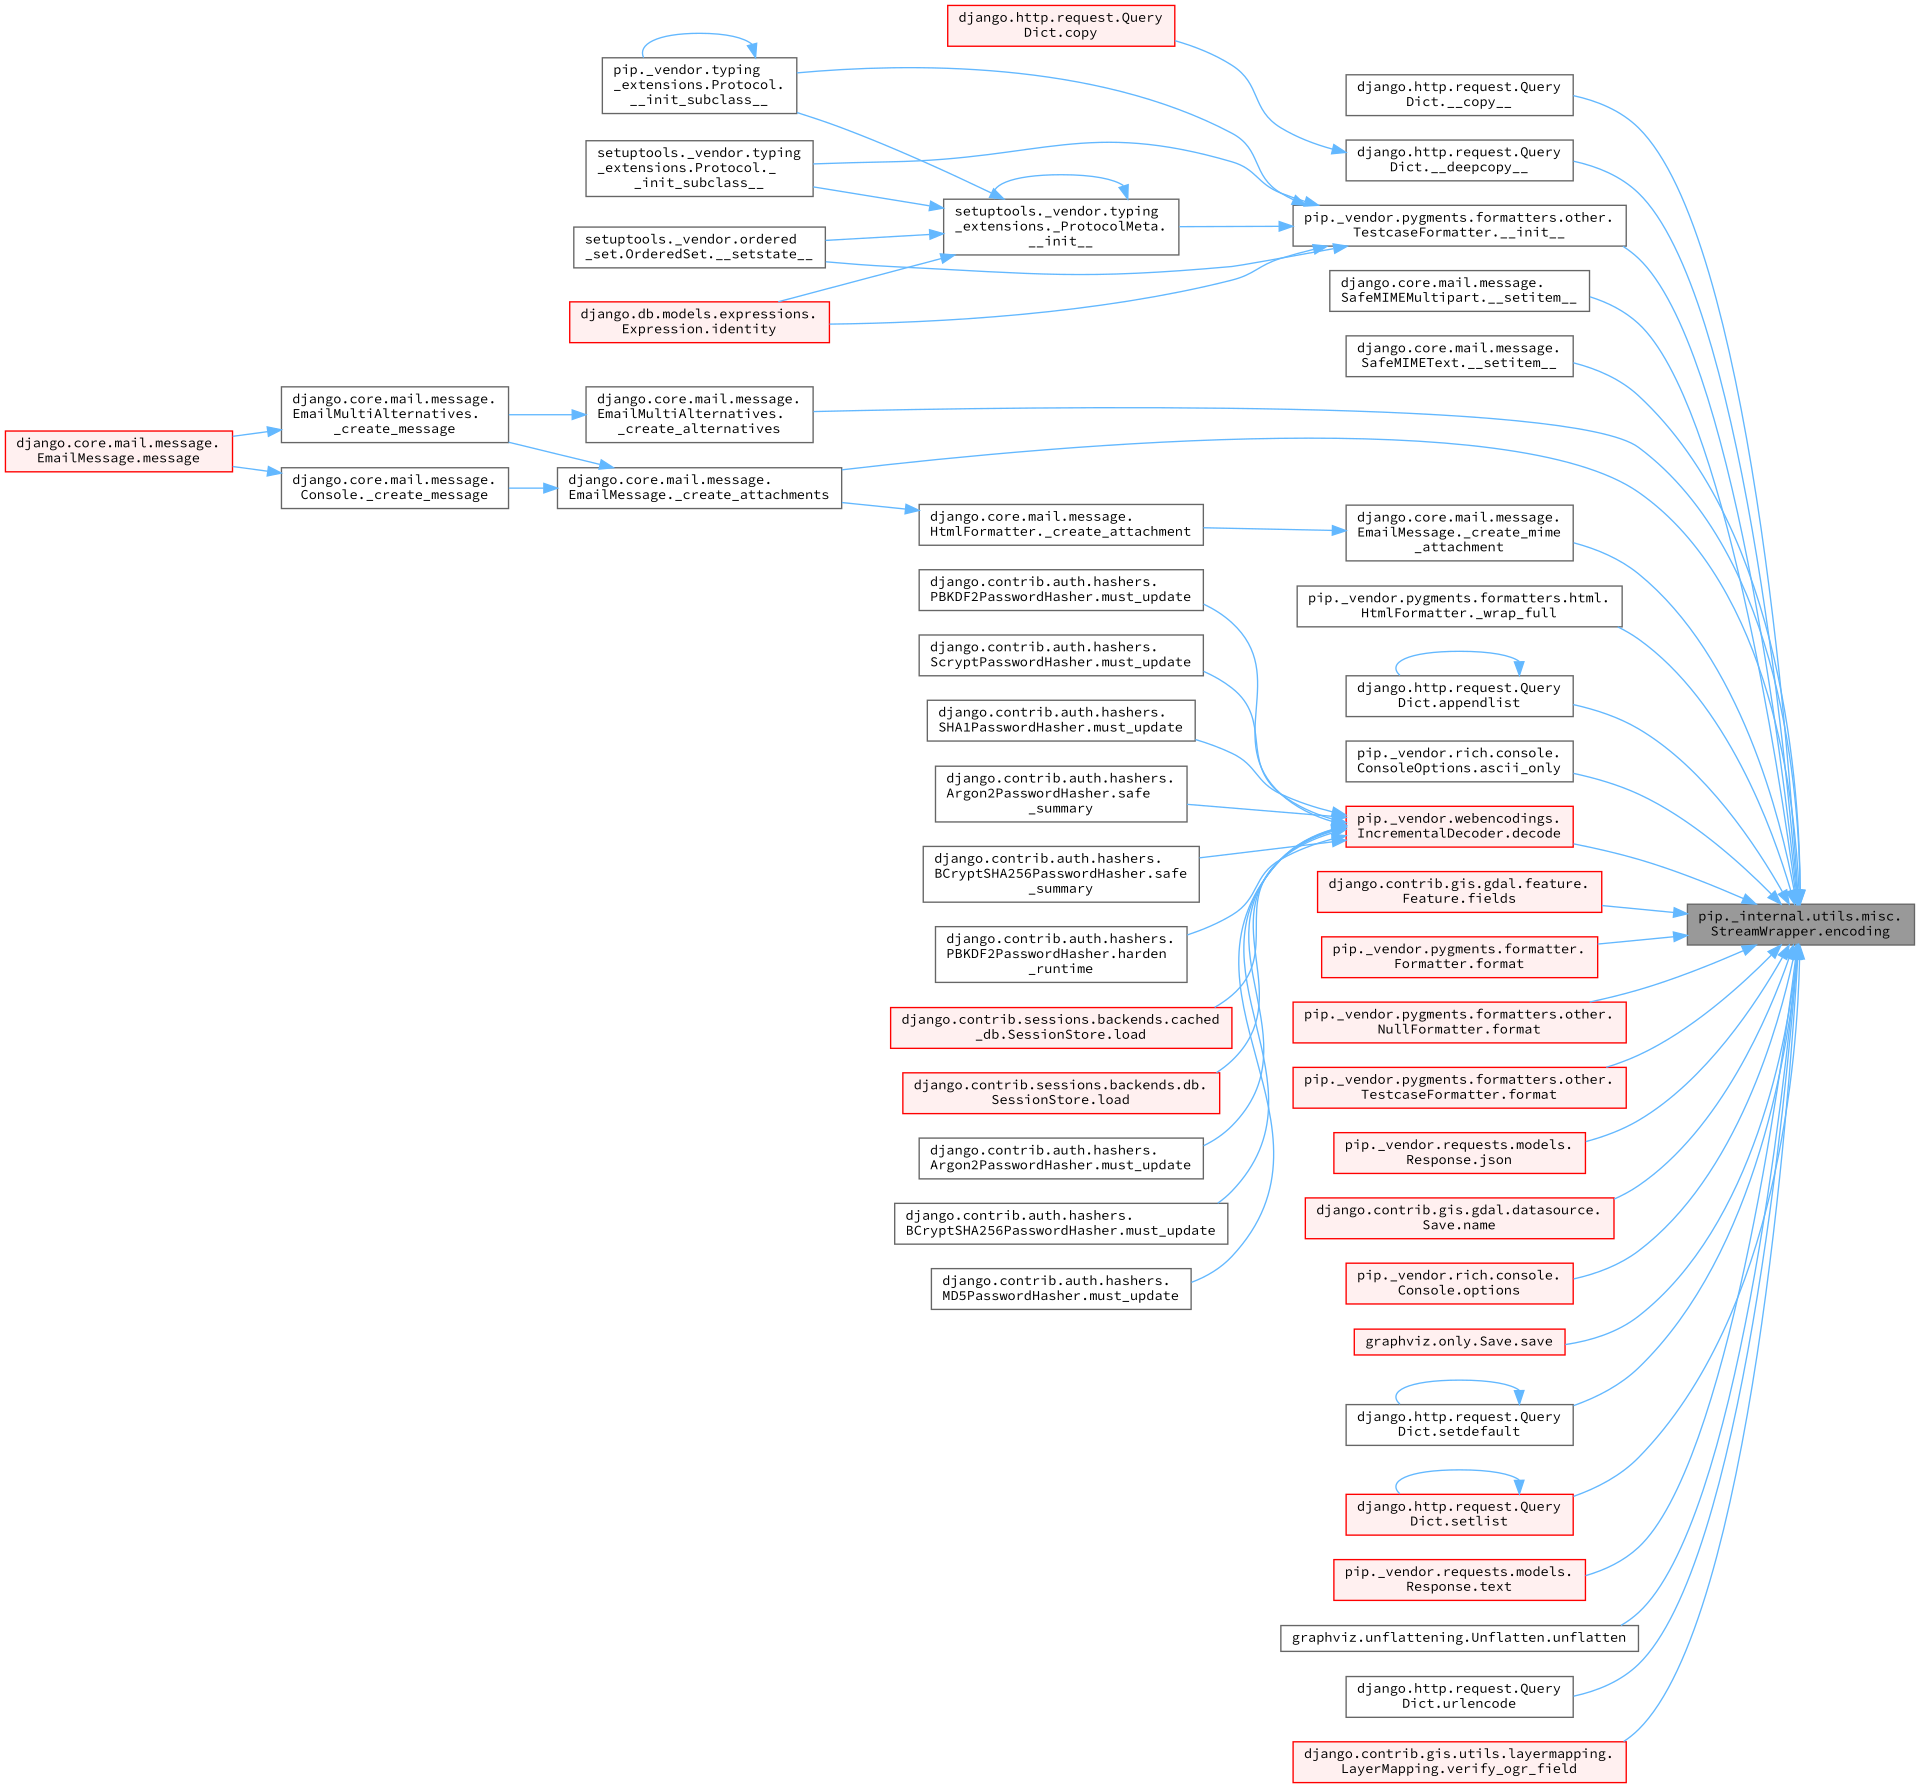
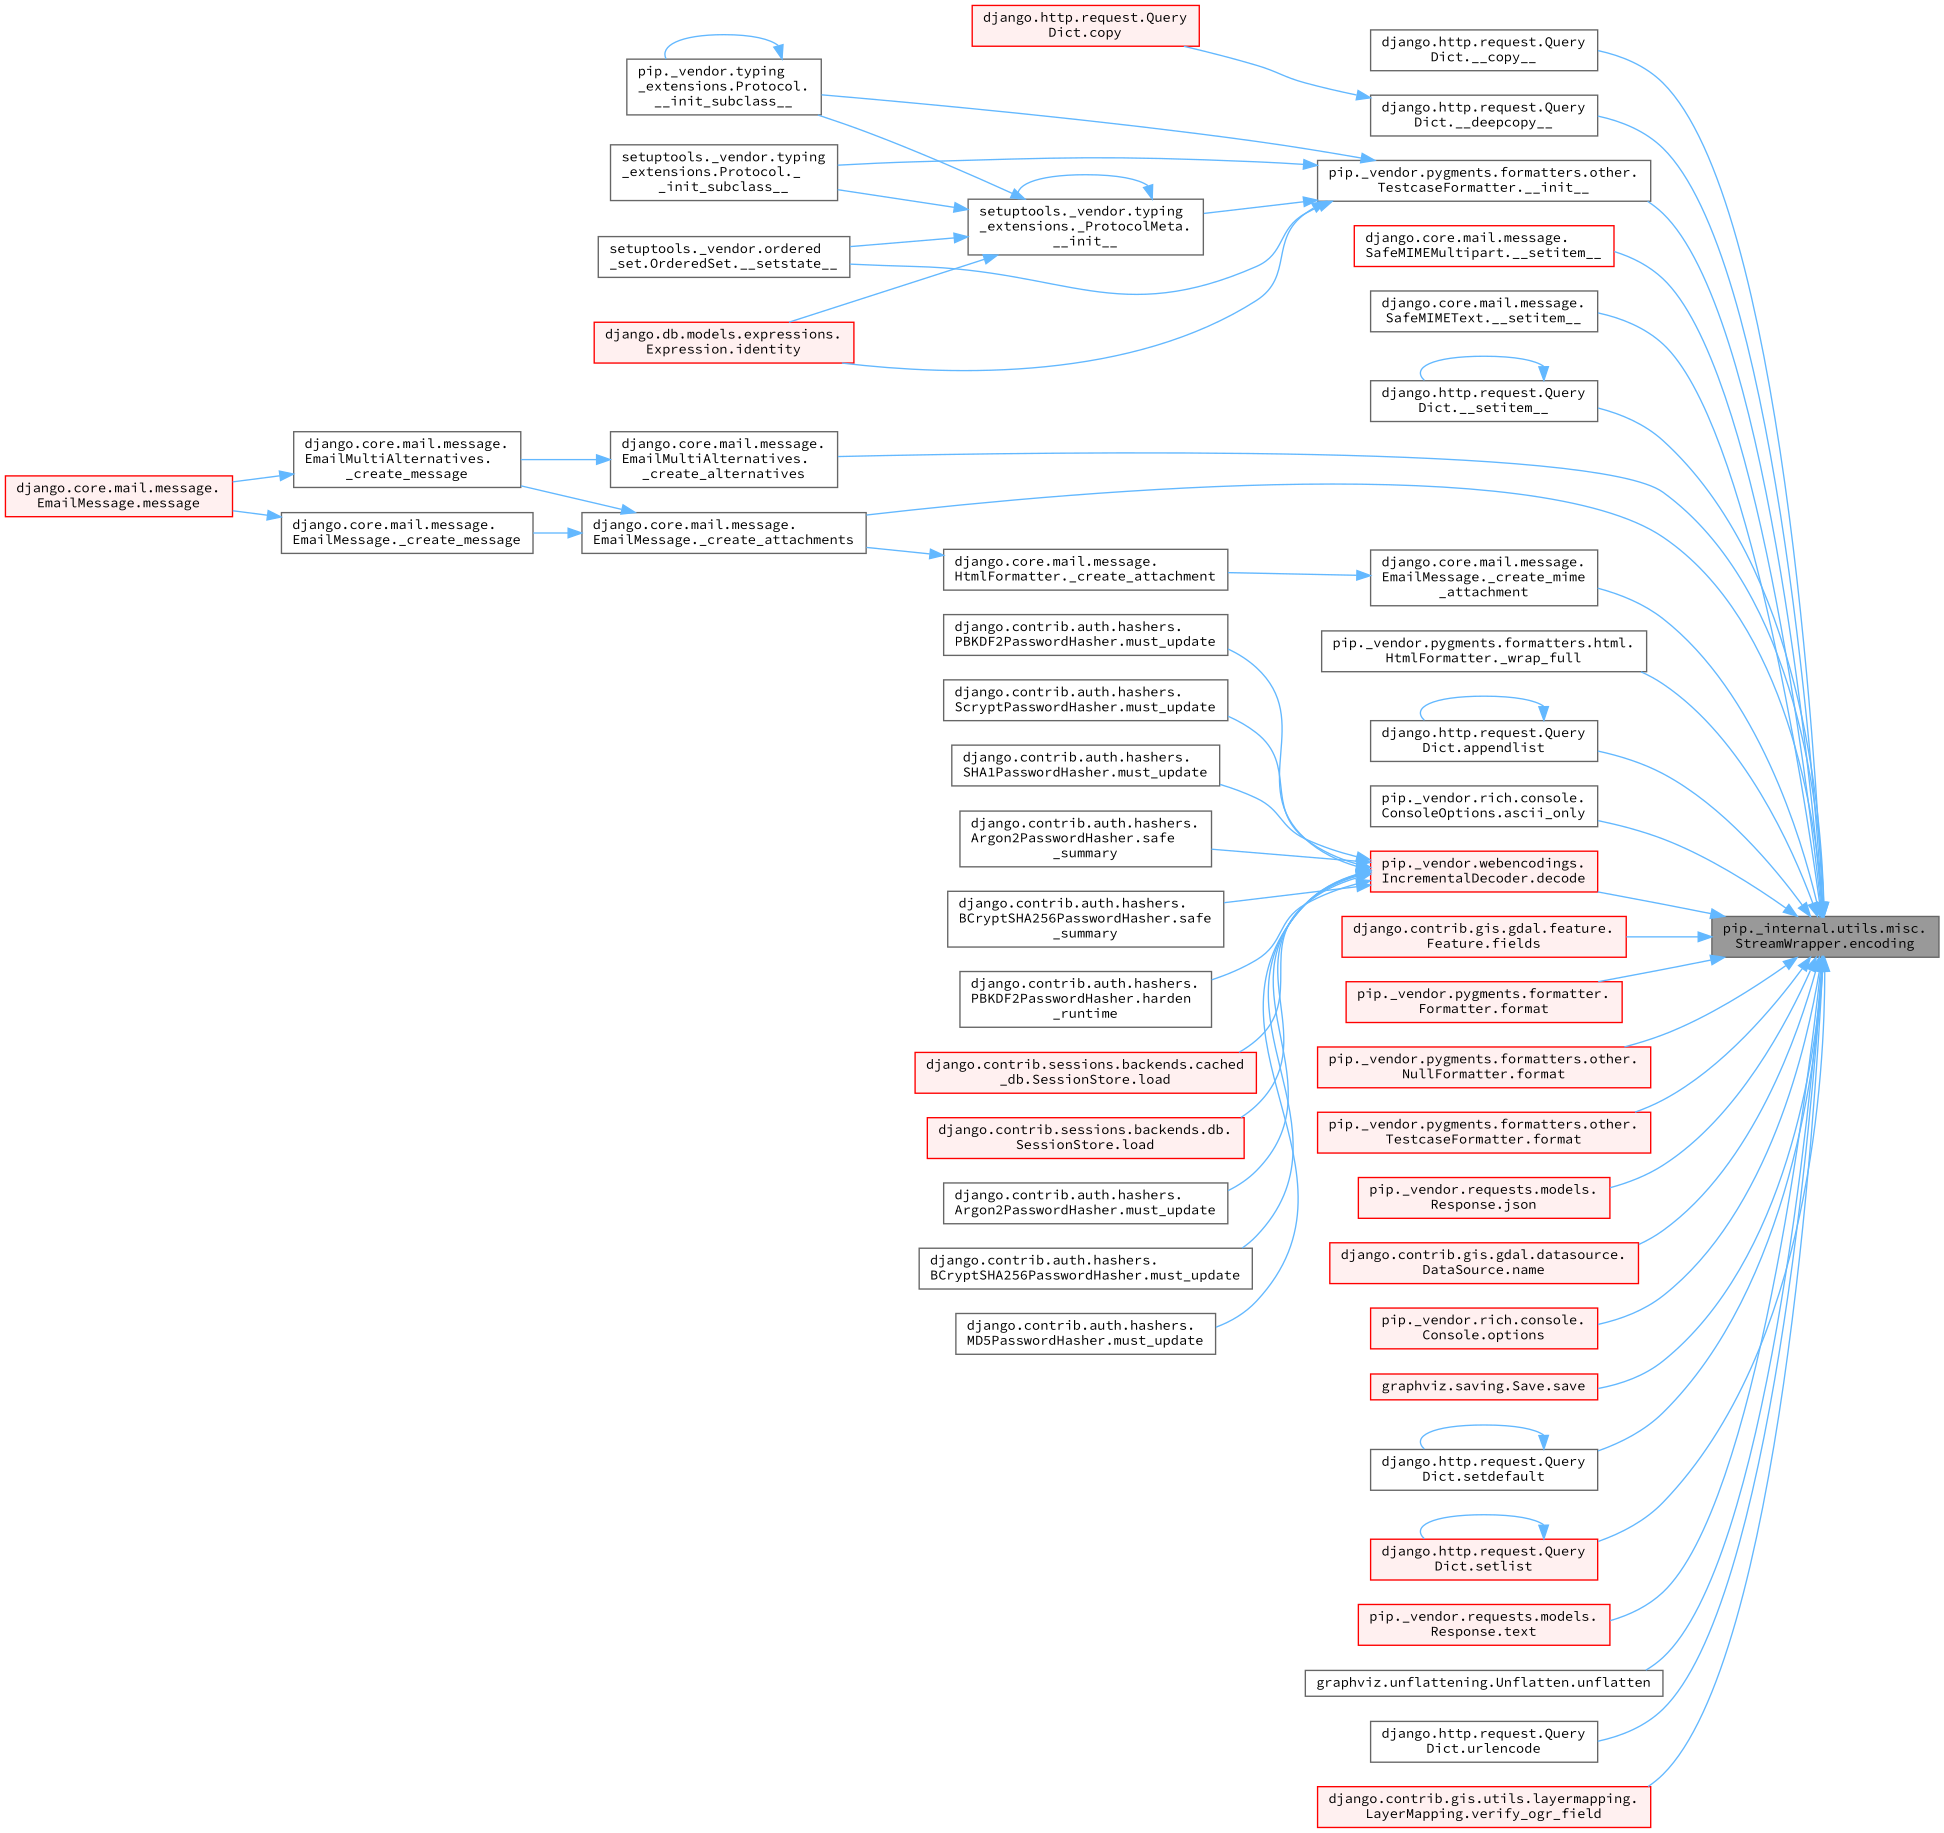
node "django.core.mail.message. SafeMIMEMultipart.__setitem__": color grey40 -> red
node "django.http.request.Query Dict.__setitem__": added
node "django.core.mail.message. Console._create_message": label "django.core.mail.message. Console._create_message" -> "django.core.mail.message. EmailMessage._create_message"
node "django.contrib.gis.gdal.datasource. Save.name": label "django.contrib.gis.gdal.datasource. Save.name" -> "django.contrib.gis.gdal.datasource. DataSource.name"
node "graphviz.only.Save.save": label "graphviz.only.Save.save" -> "graphviz.saving.Save.save"
